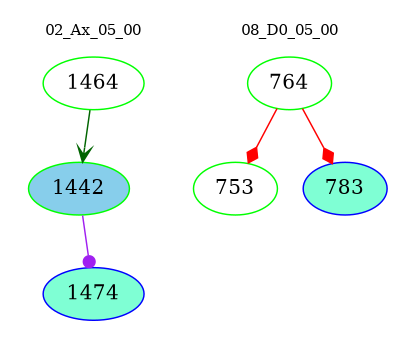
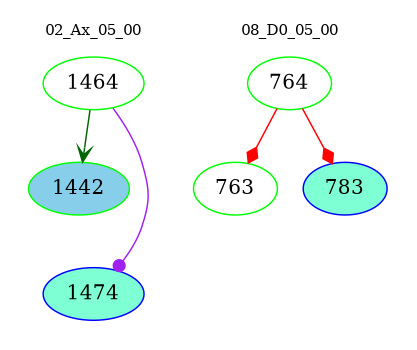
node "753": label "753" -> "763"
edge "1442" -> "1474": now "1464" -> "1474"
